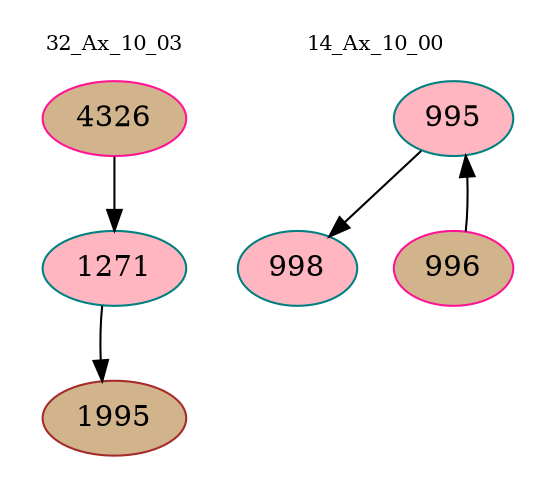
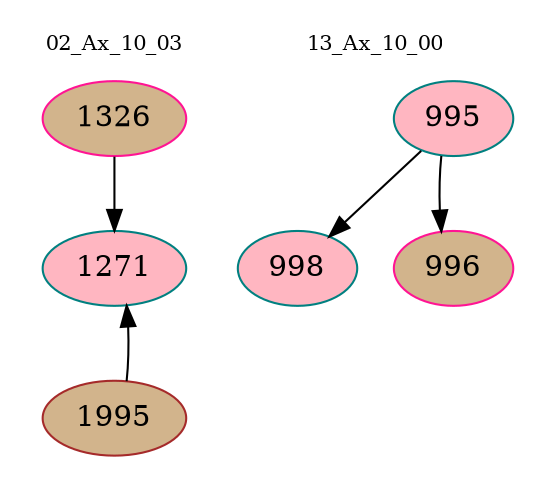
cluster "32_Ax_10_03": label "32_Ax_10_03" -> "02_Ax_10_03"
cluster "14_Ax_10_00": label "14_Ax_10_00" -> "13_Ax_10_00"
node "4326": label "4326" -> "1326"
edge "996" -> "995": reversed
edge "1271" -> "1995": reversed
